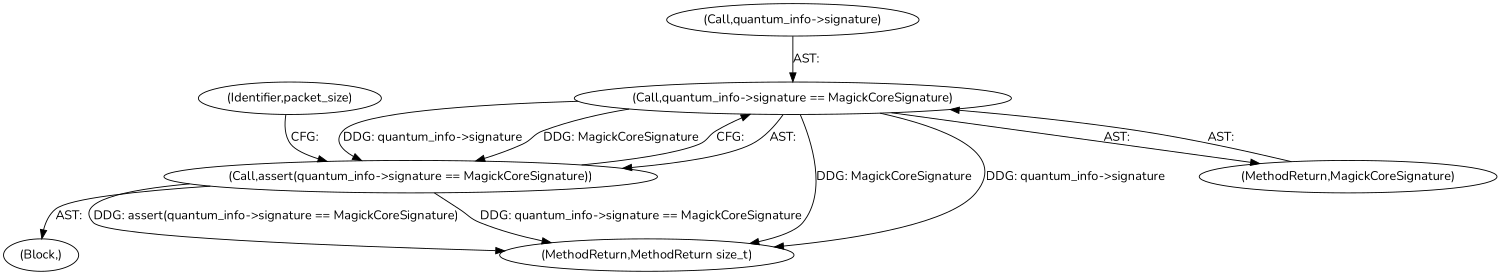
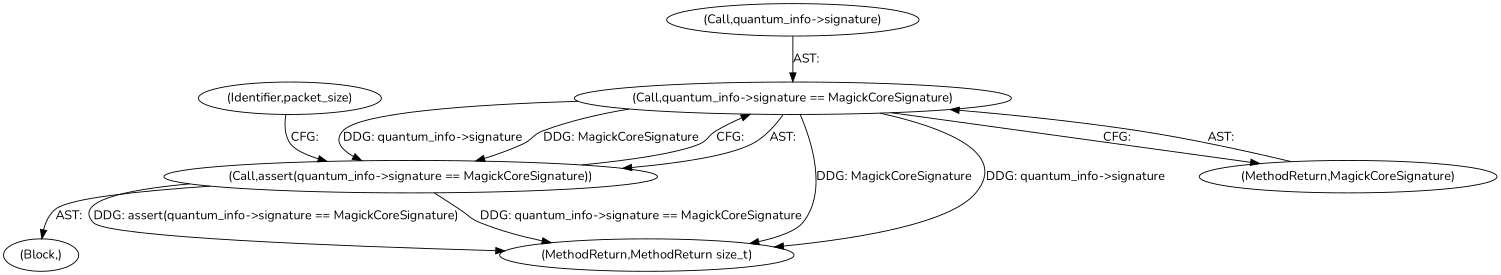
edge "(Call,quantum_info->signature == MagickCoreSignature)" -> "(MethodReturn,MagickCoreSignature)": label "AST: " -> "CFG: "
